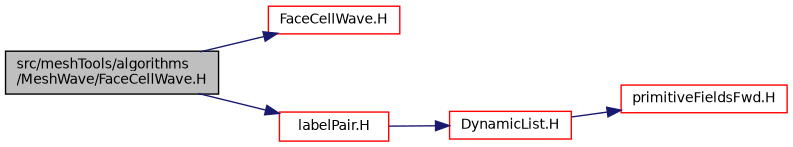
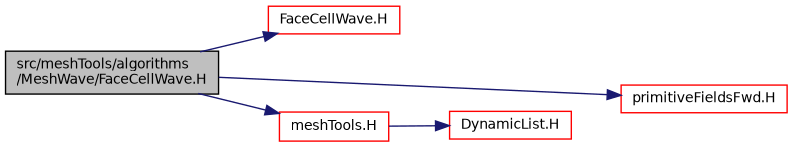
edge "DynamicList.H" -> "primitiveFieldsFwd.H": now "src/meshTools/algorithms /MeshWave/FaceCellWave.H" -> "primitiveFieldsFwd.H"
node "labelPair.H": label "labelPair.H" -> "meshTools.H"
